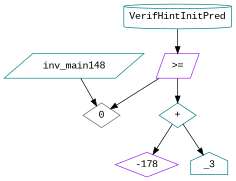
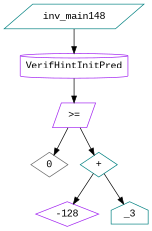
node "VerifHintInitPred": color teal -> purple
edge "inv_main148" -> "0": now "inv_main148" -> "VerifHintInitPred"
node "-178": label "-178" -> "-128"
